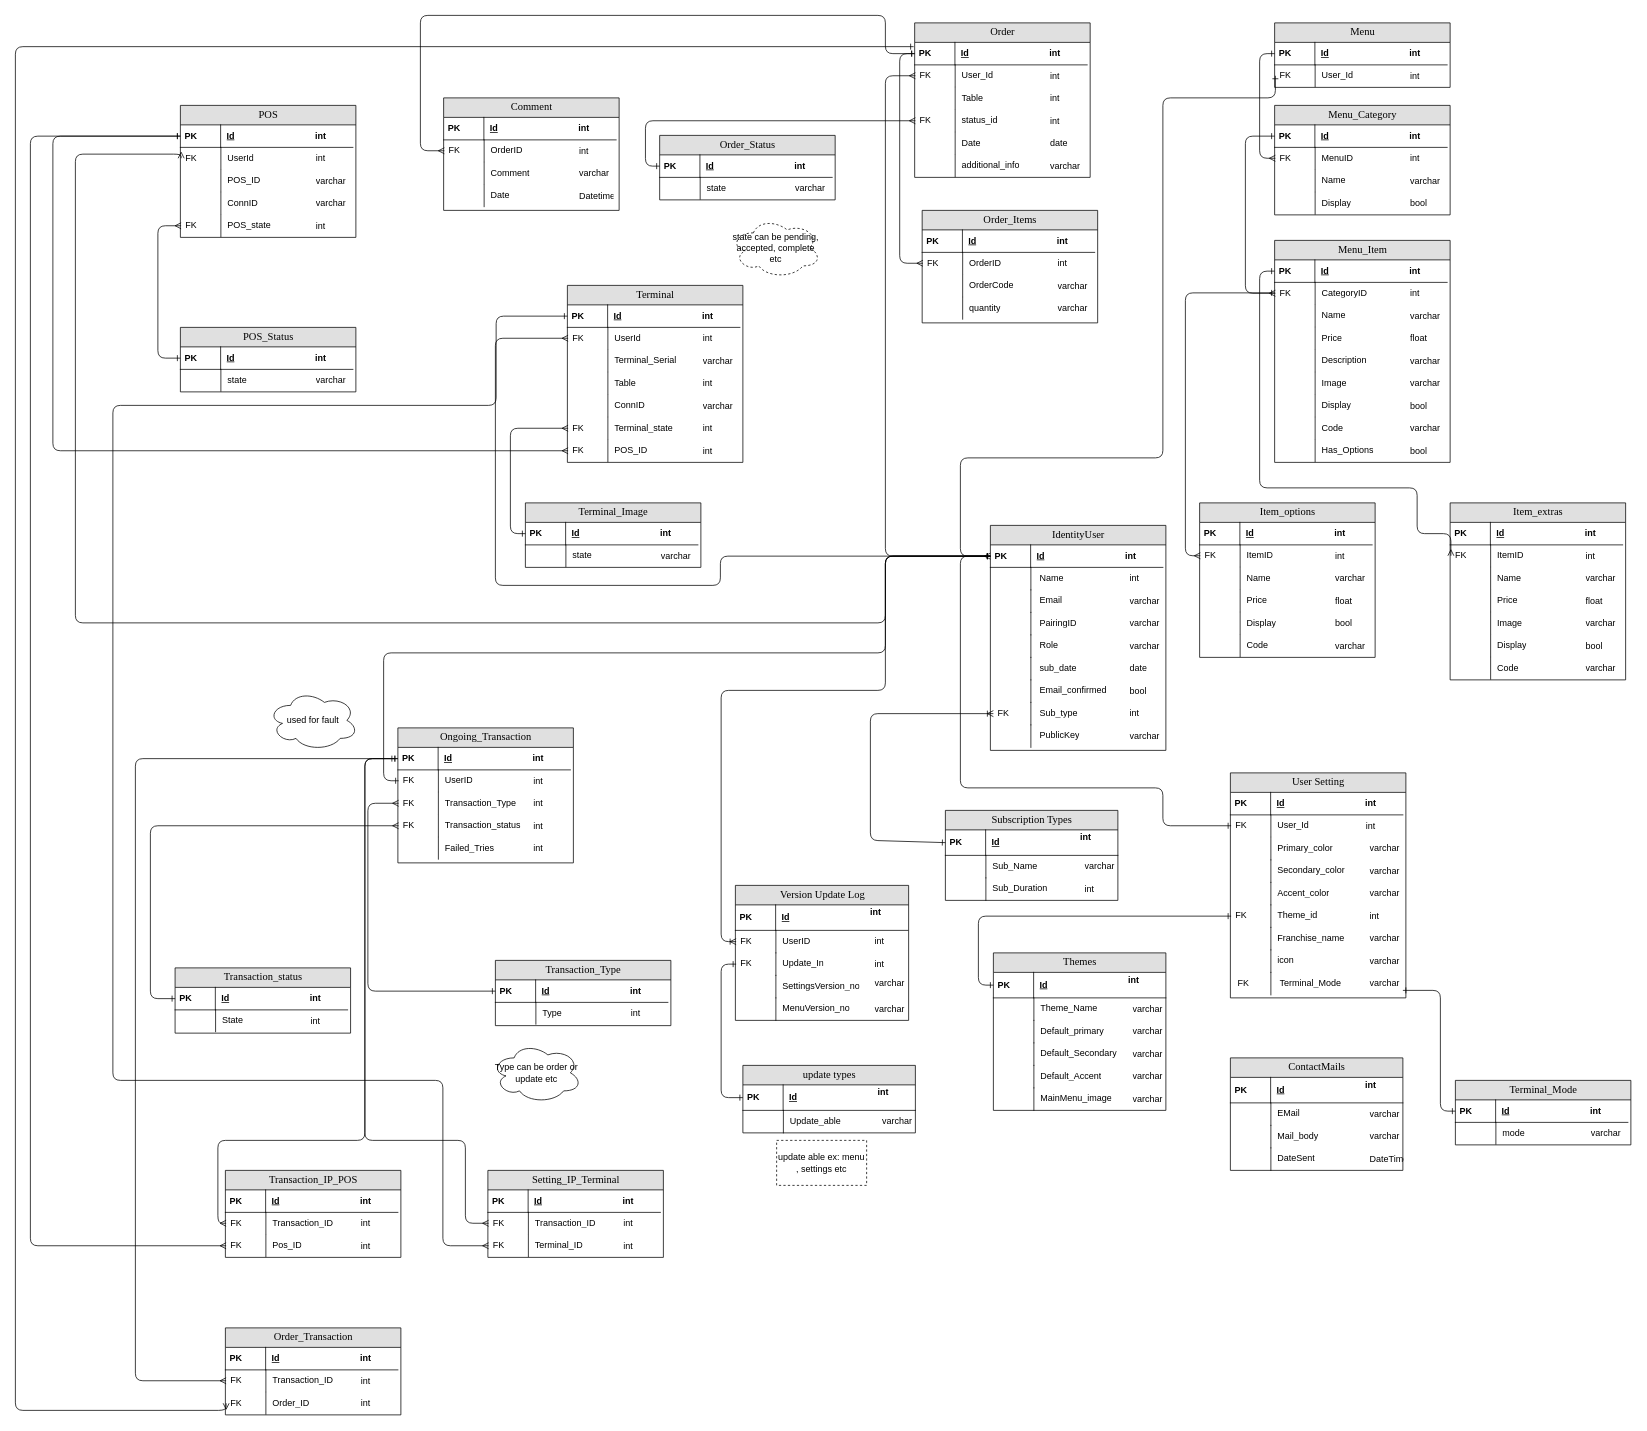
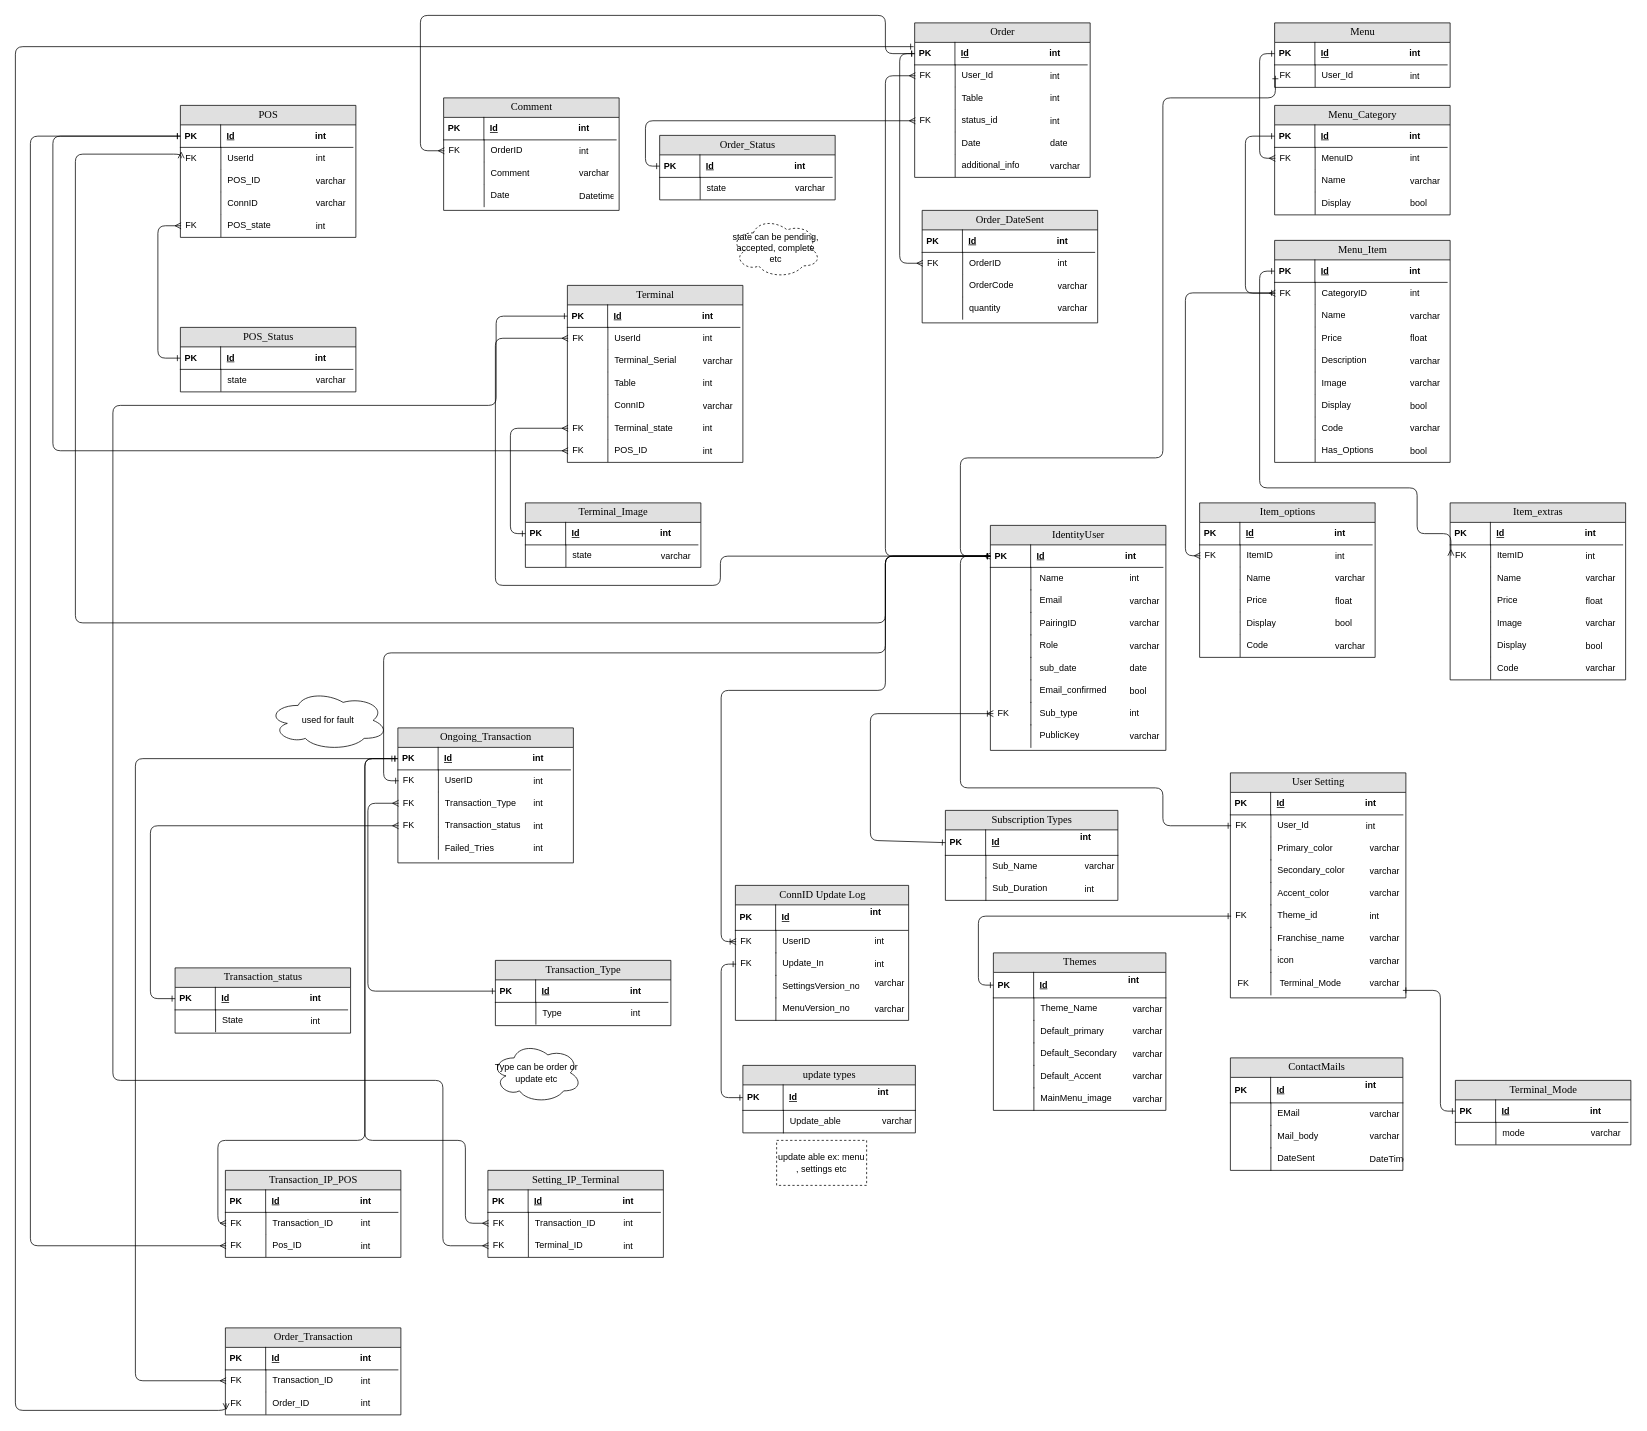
node "Order_Items": label "Order_Items" -> "Order_DateSent"
node "used for fault": size 90x60 -> 120x60
node "Version Update Log": label "Version Update Log" -> "ConnID Update Log"
